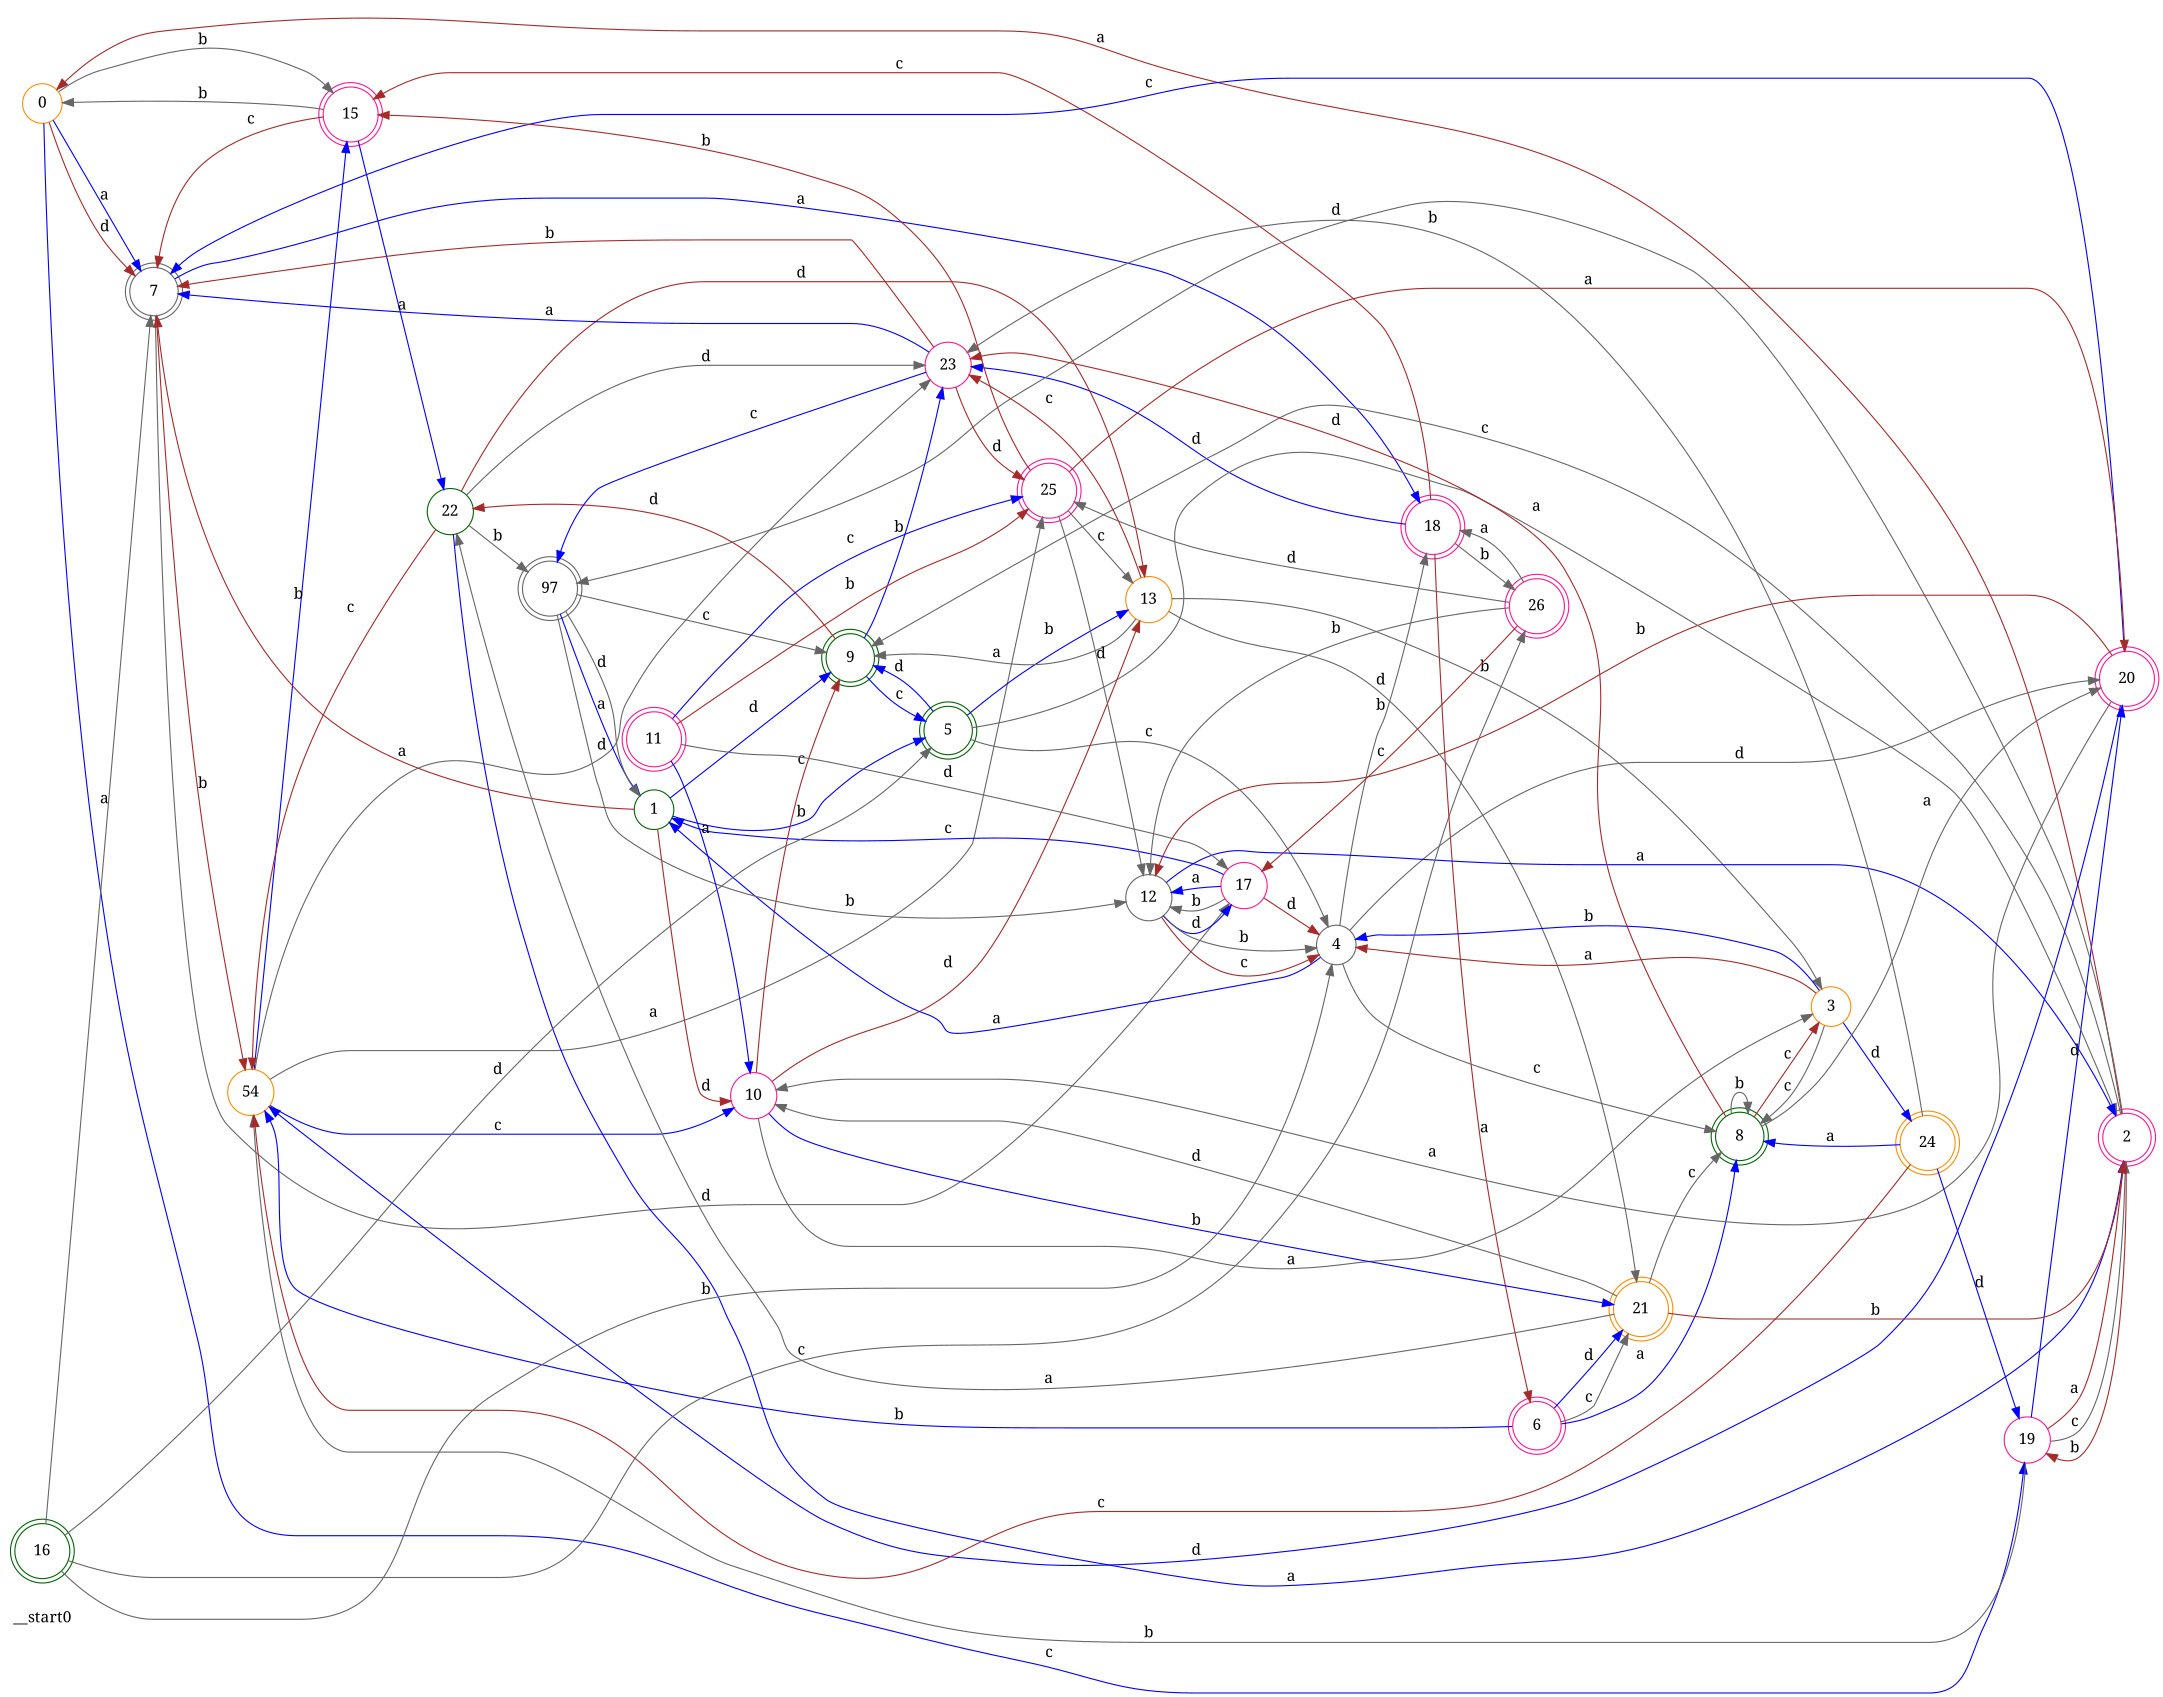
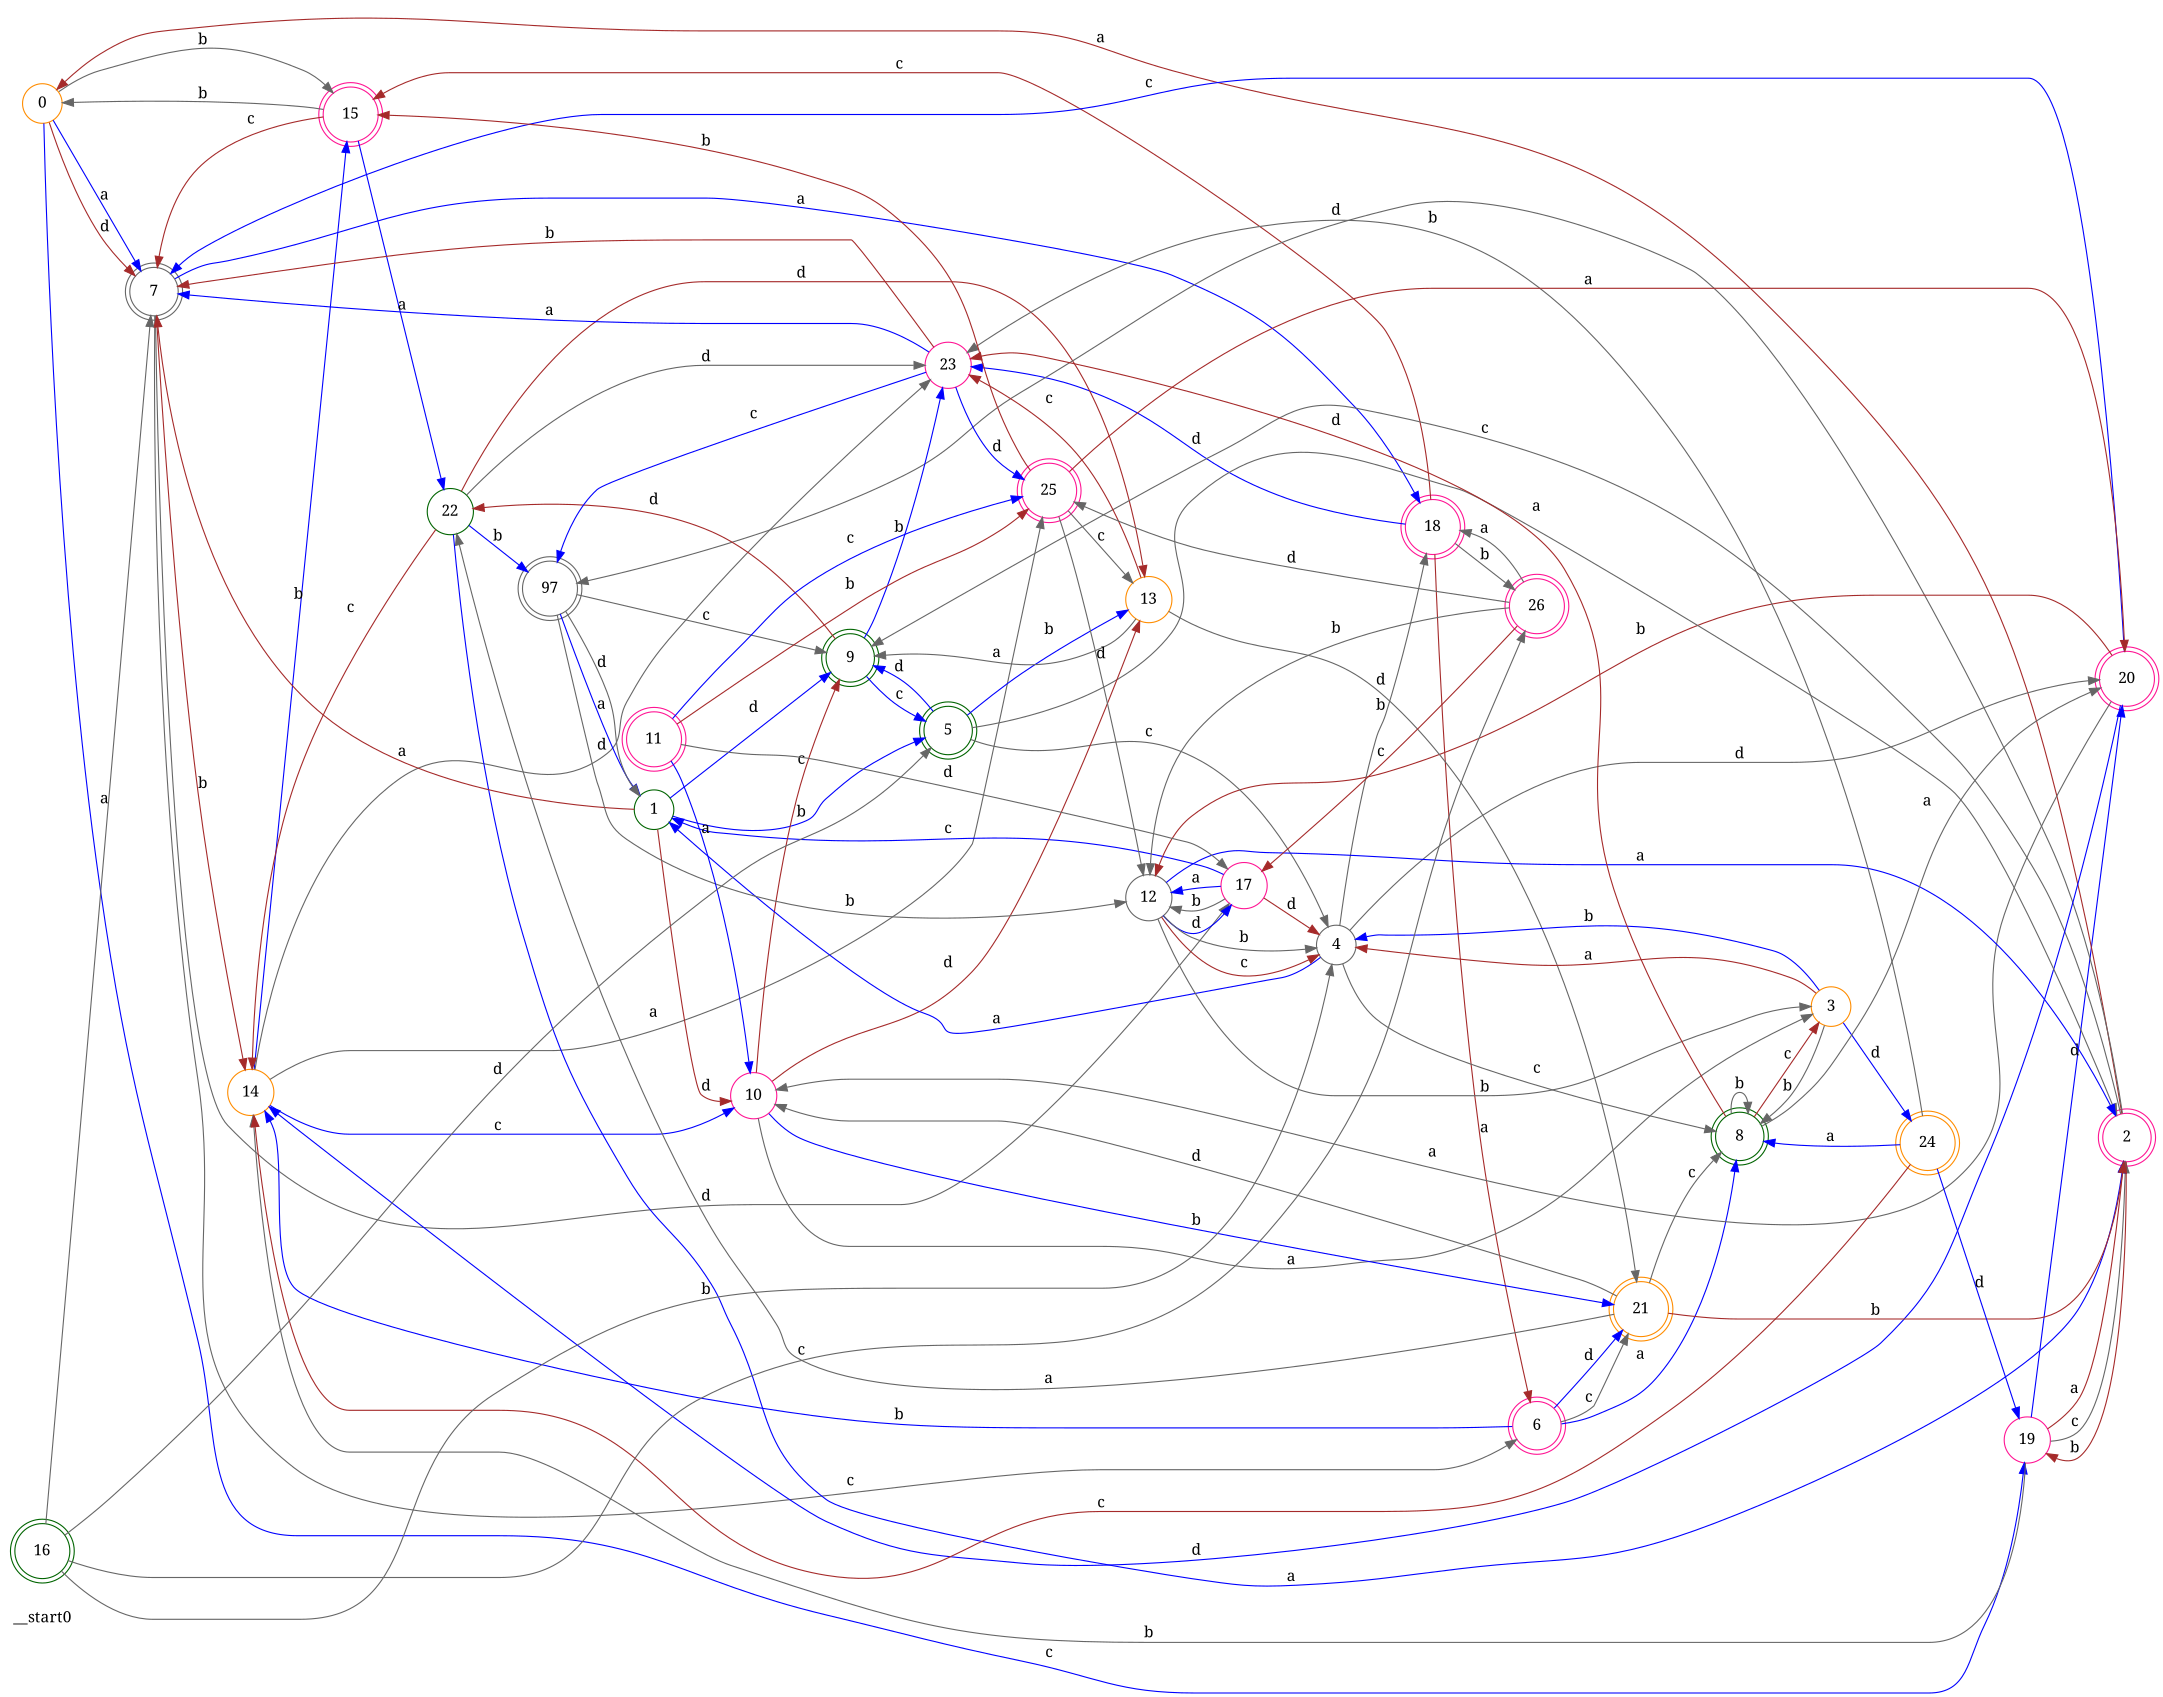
edge "23" -> "25": color brown -> blue
edge "22" -> "97": color gray40 -> blue
edge "13" -> "3": now "12" -> "3"
edge "3" -> "8": label "c" -> "b"
node "54": label "54" -> "14"
edge "7" -> "6": added, label "c"
